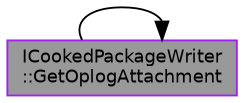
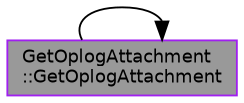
node "ICookedPackageWriter ::GetOplogAttachment": label "ICookedPackageWriter ::GetOplogAttachment" -> "GetOplogAttachment ::GetOplogAttachment"
